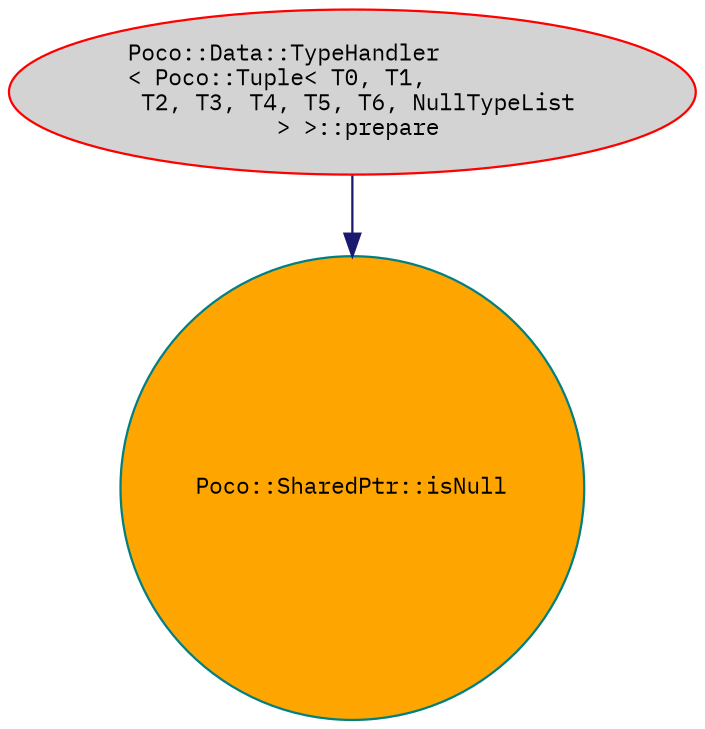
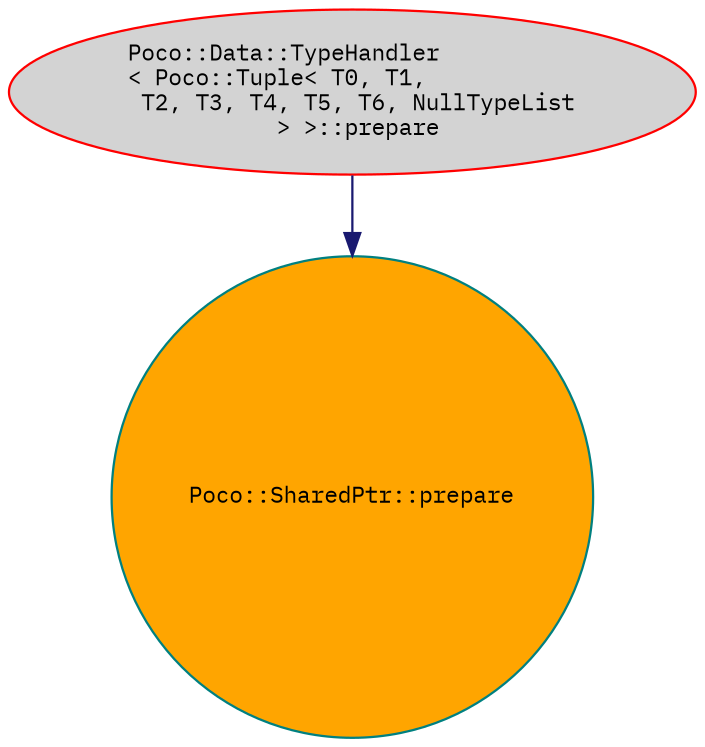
node "Poco::SharedPtr::isNull": label "Poco::SharedPtr::isNull" -> "Poco::SharedPtr::prepare"
